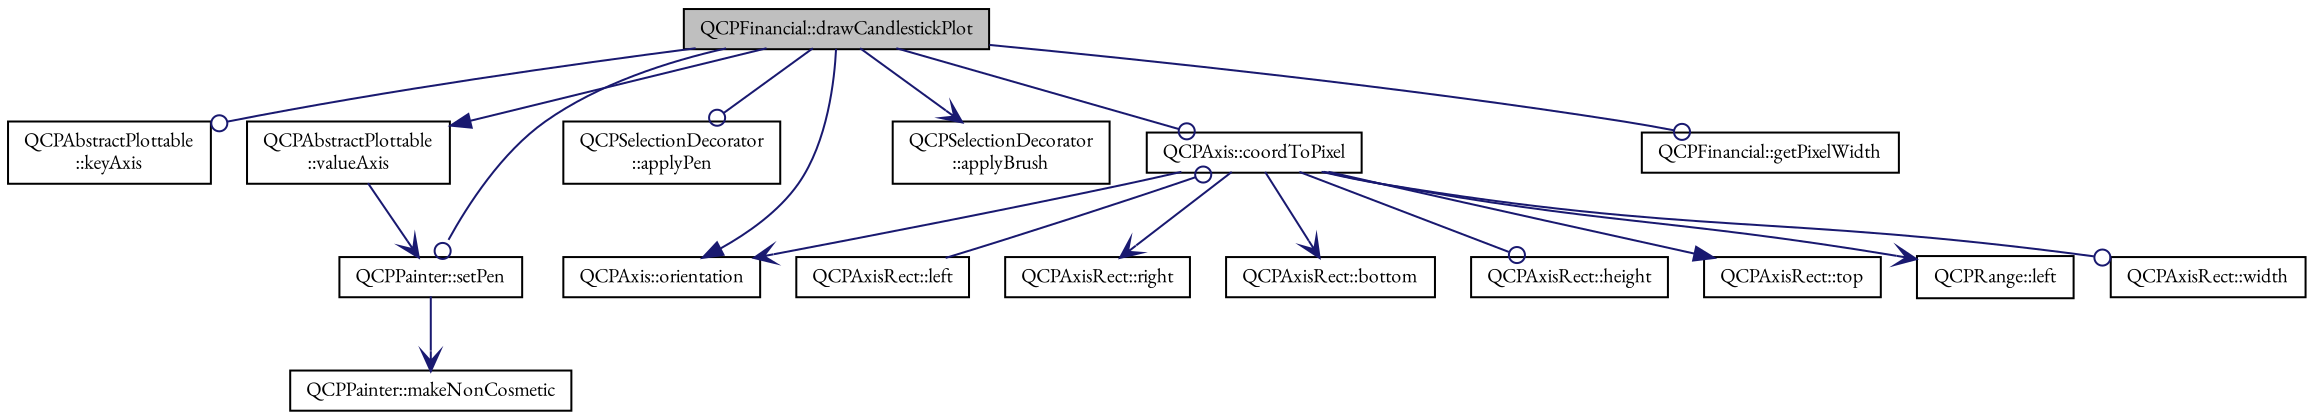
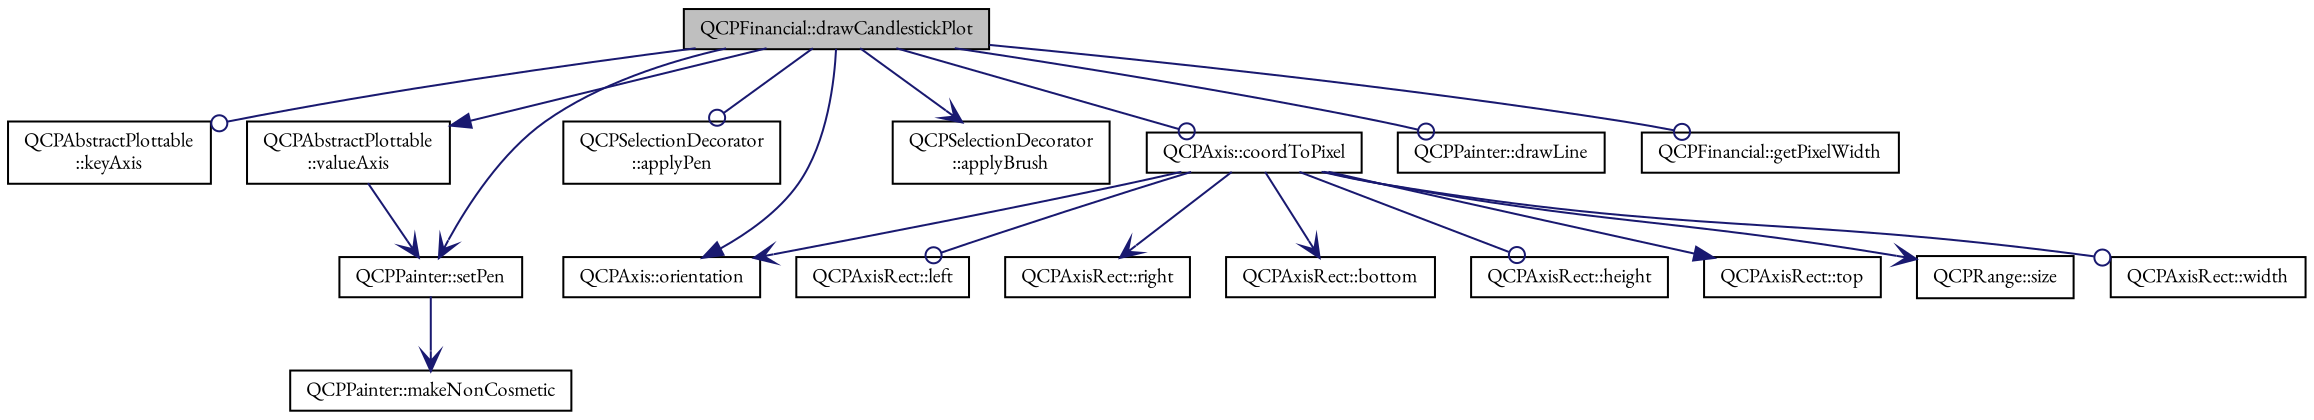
edge "QCPFinancial::drawCandlestickPlot" -> "QCPPainter::setPen": arrowhead odot -> vee
node "QCPPainter::drawLine": added
edge "QCPAxisRect::left" -> "QCPAxis::coordToPixel": reversed
node "QCPRange::left": label "QCPRange::left" -> "QCPRange::size"
